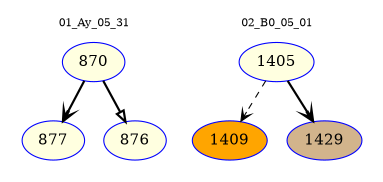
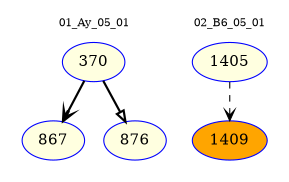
cluster "01_Ay_05_31": label "01_Ay_05_31" -> "01_Ay_05_01"
cluster "02_B0_05_01": label "02_B0_05_01" -> "02_B6_05_01"
node "870": label "870" -> "370"
node "877": label "877" -> "867"
node "1429": removed
